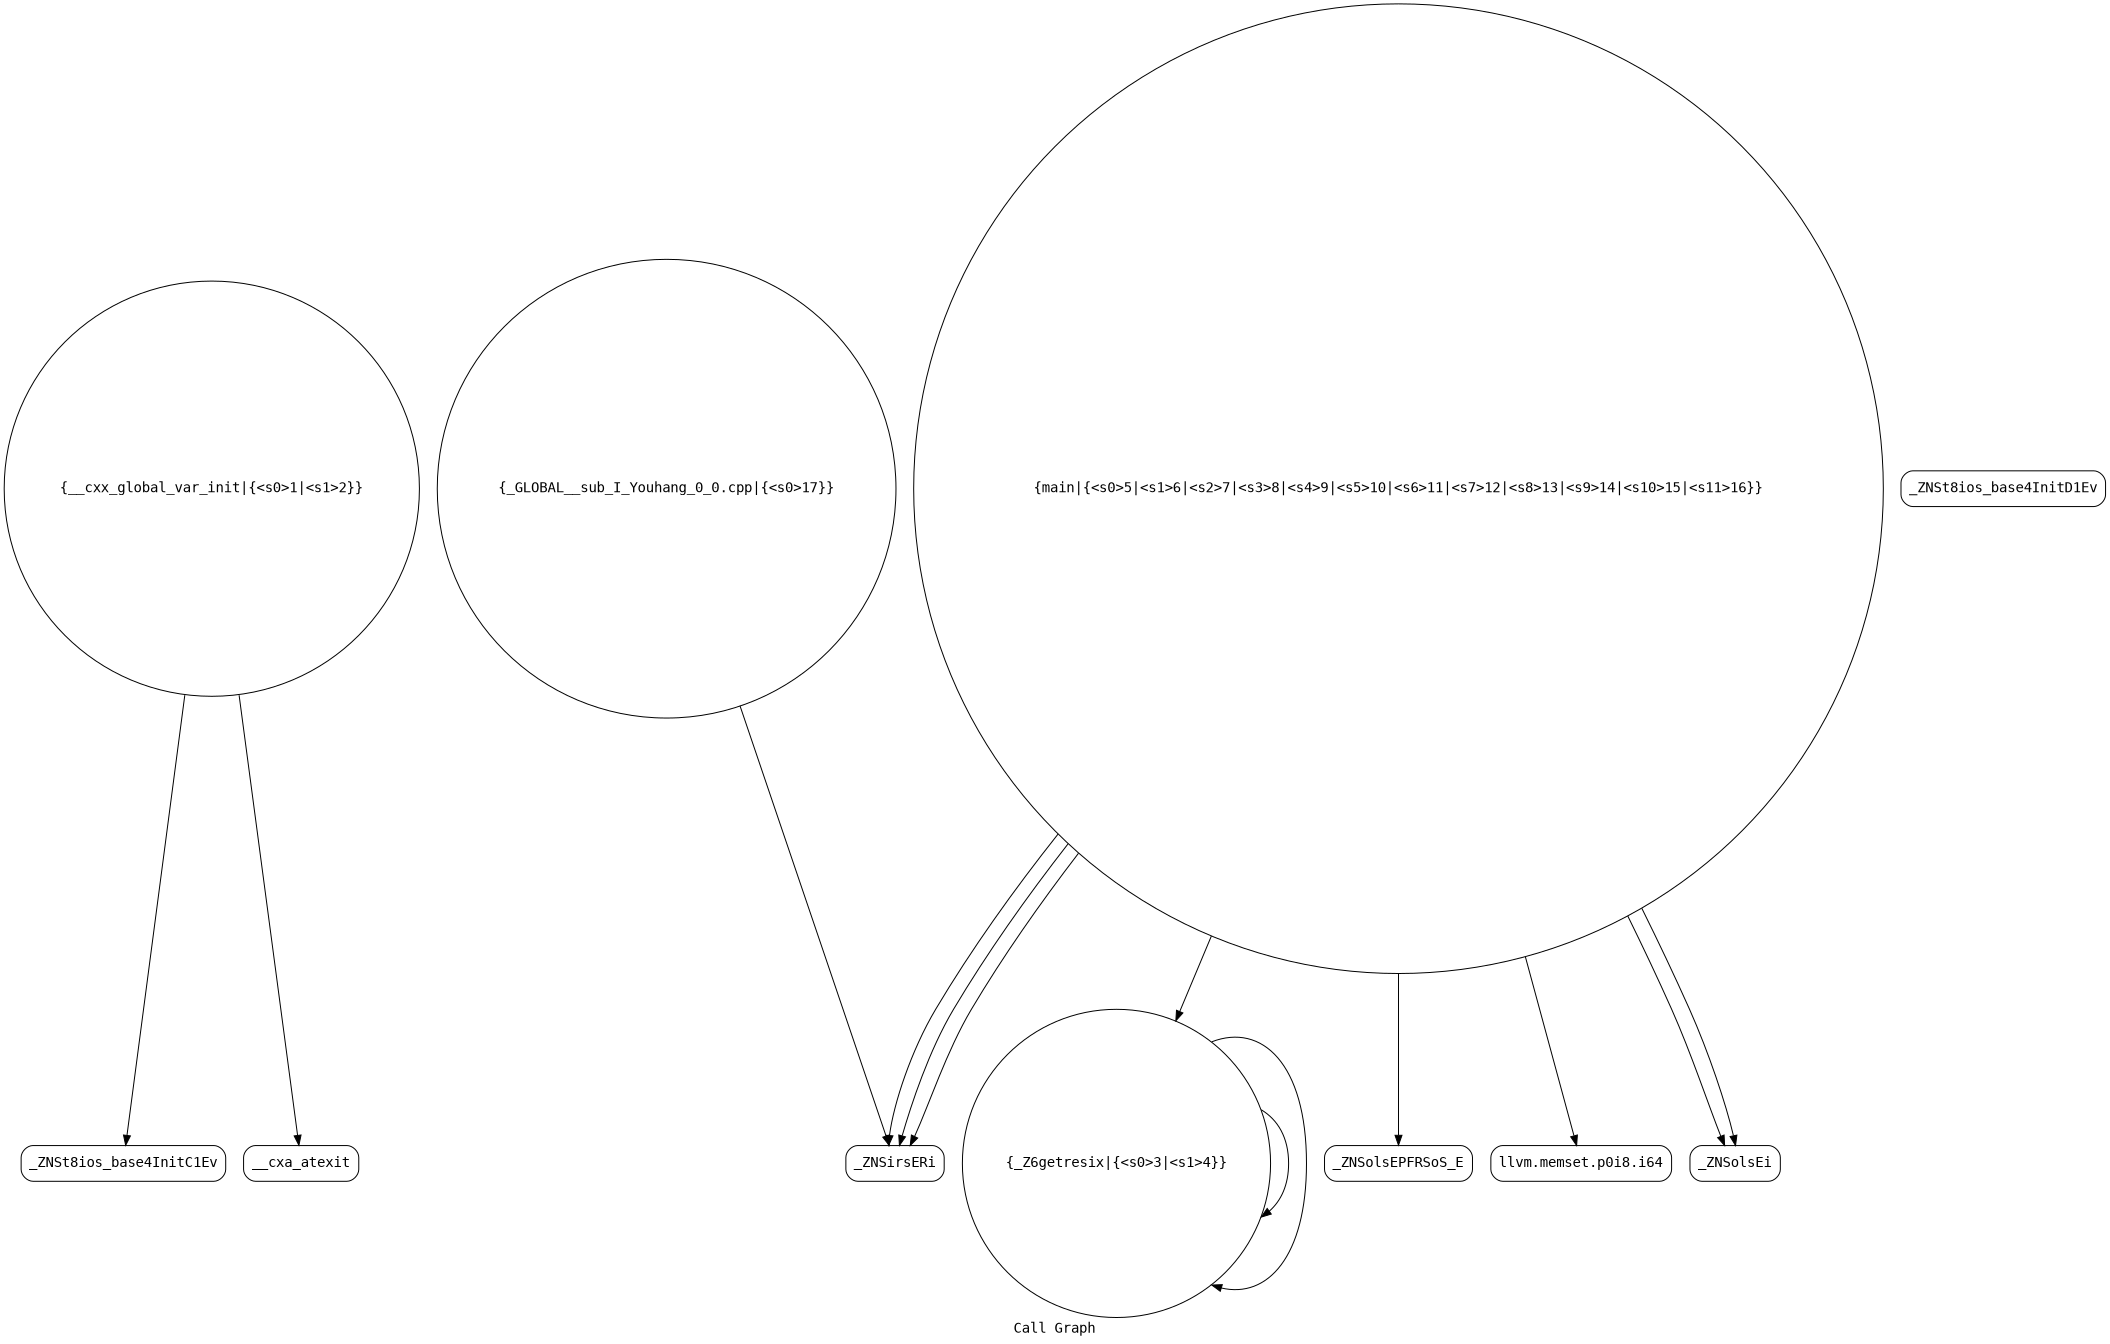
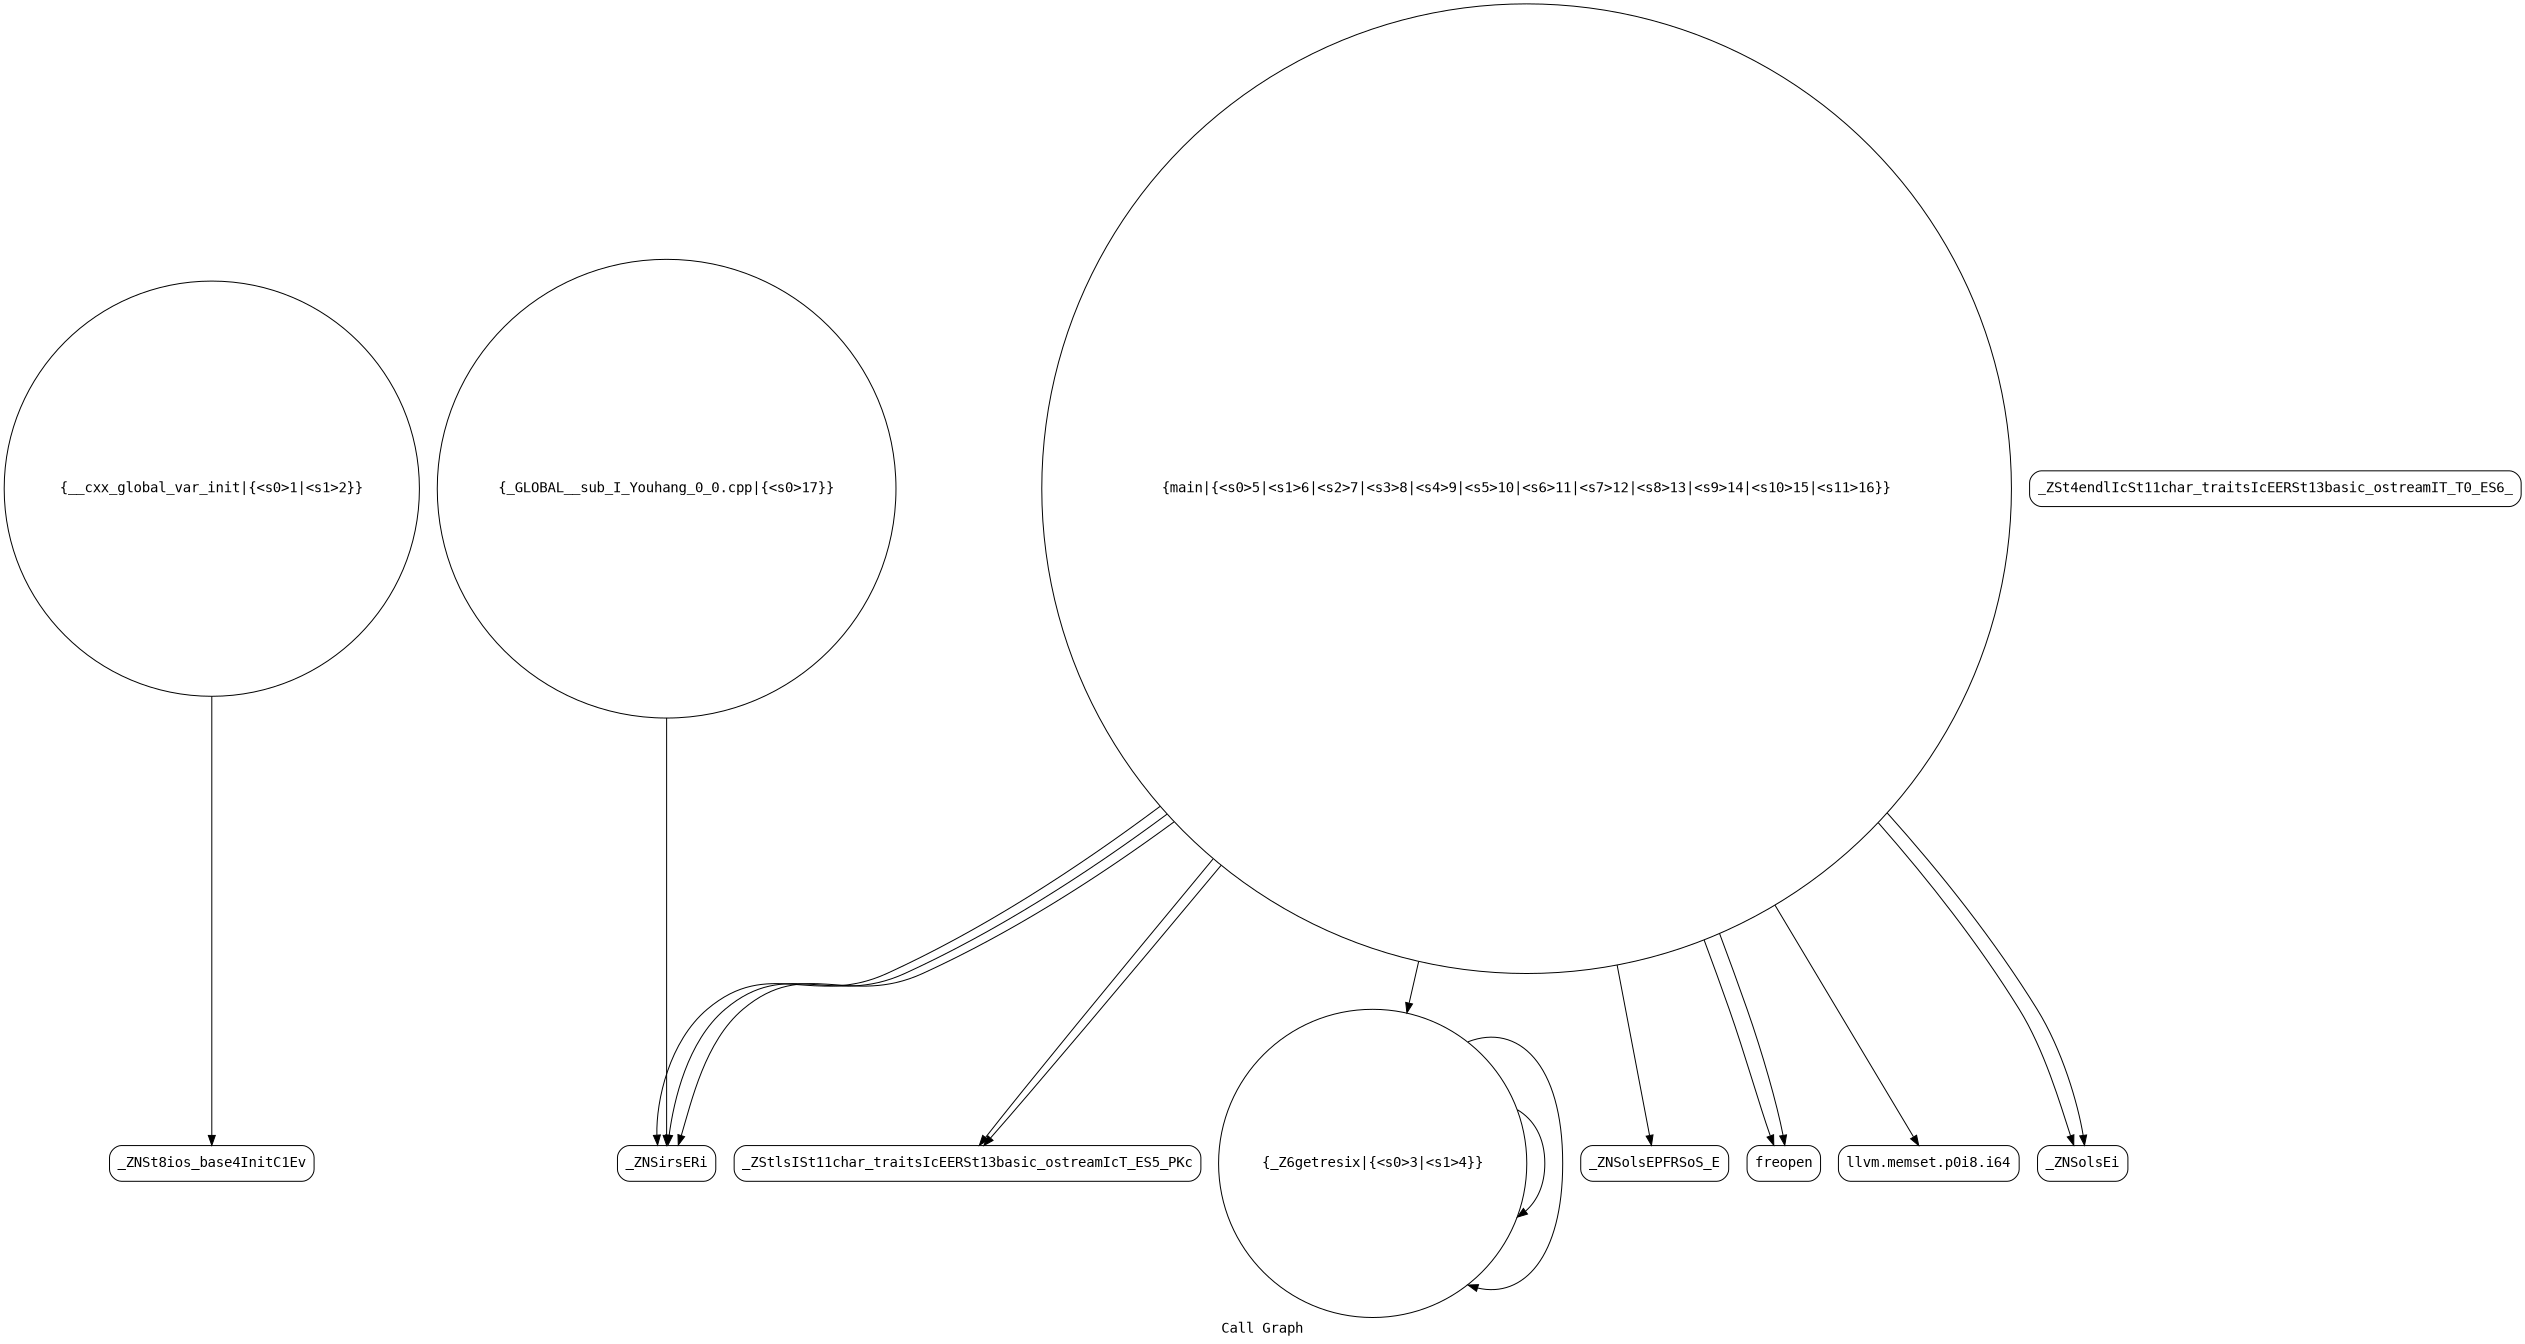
node "_ZNSt8ios_base4InitD1Ev": removed
node "_ZSt4endlIcSt11char_traitsIcEERSt13basic_ostreamIT_T0_ES6_": added
node "__cxa_atexit": removed
node "_ZStlsISt11char_traitsIcEERSt13basic_ostreamIcT_ES5_PKc": added
node "freopen": added
